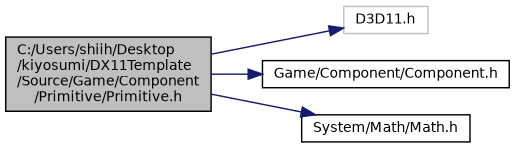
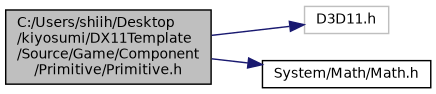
node "Game/Component/Component.h": removed
